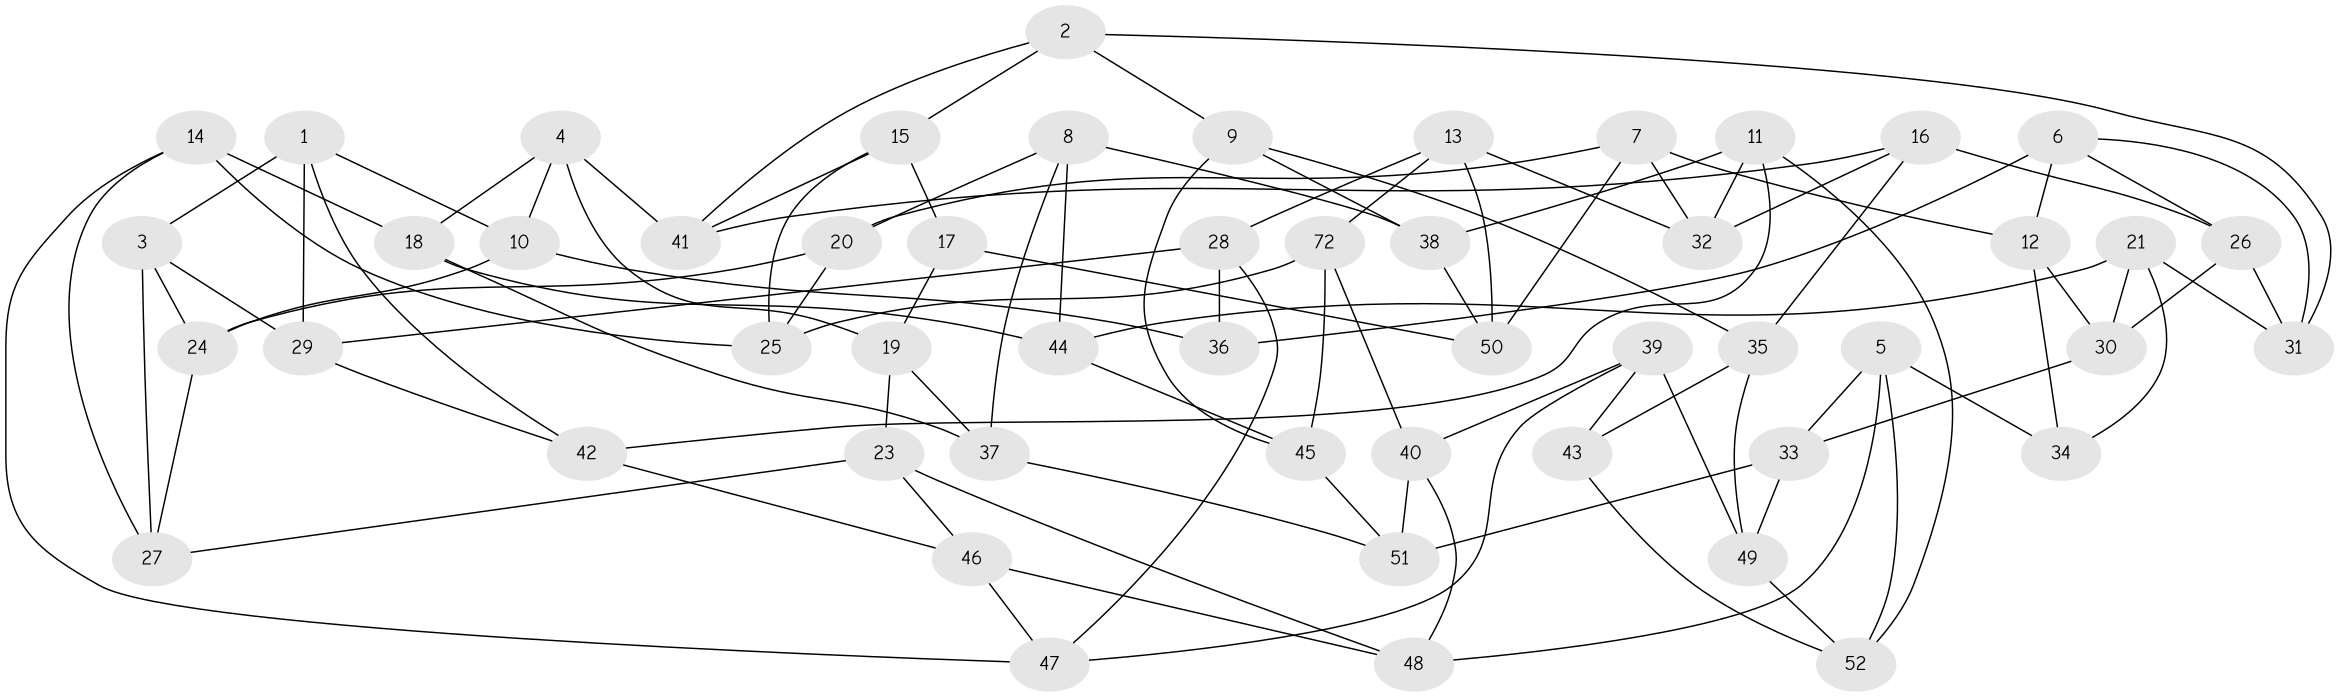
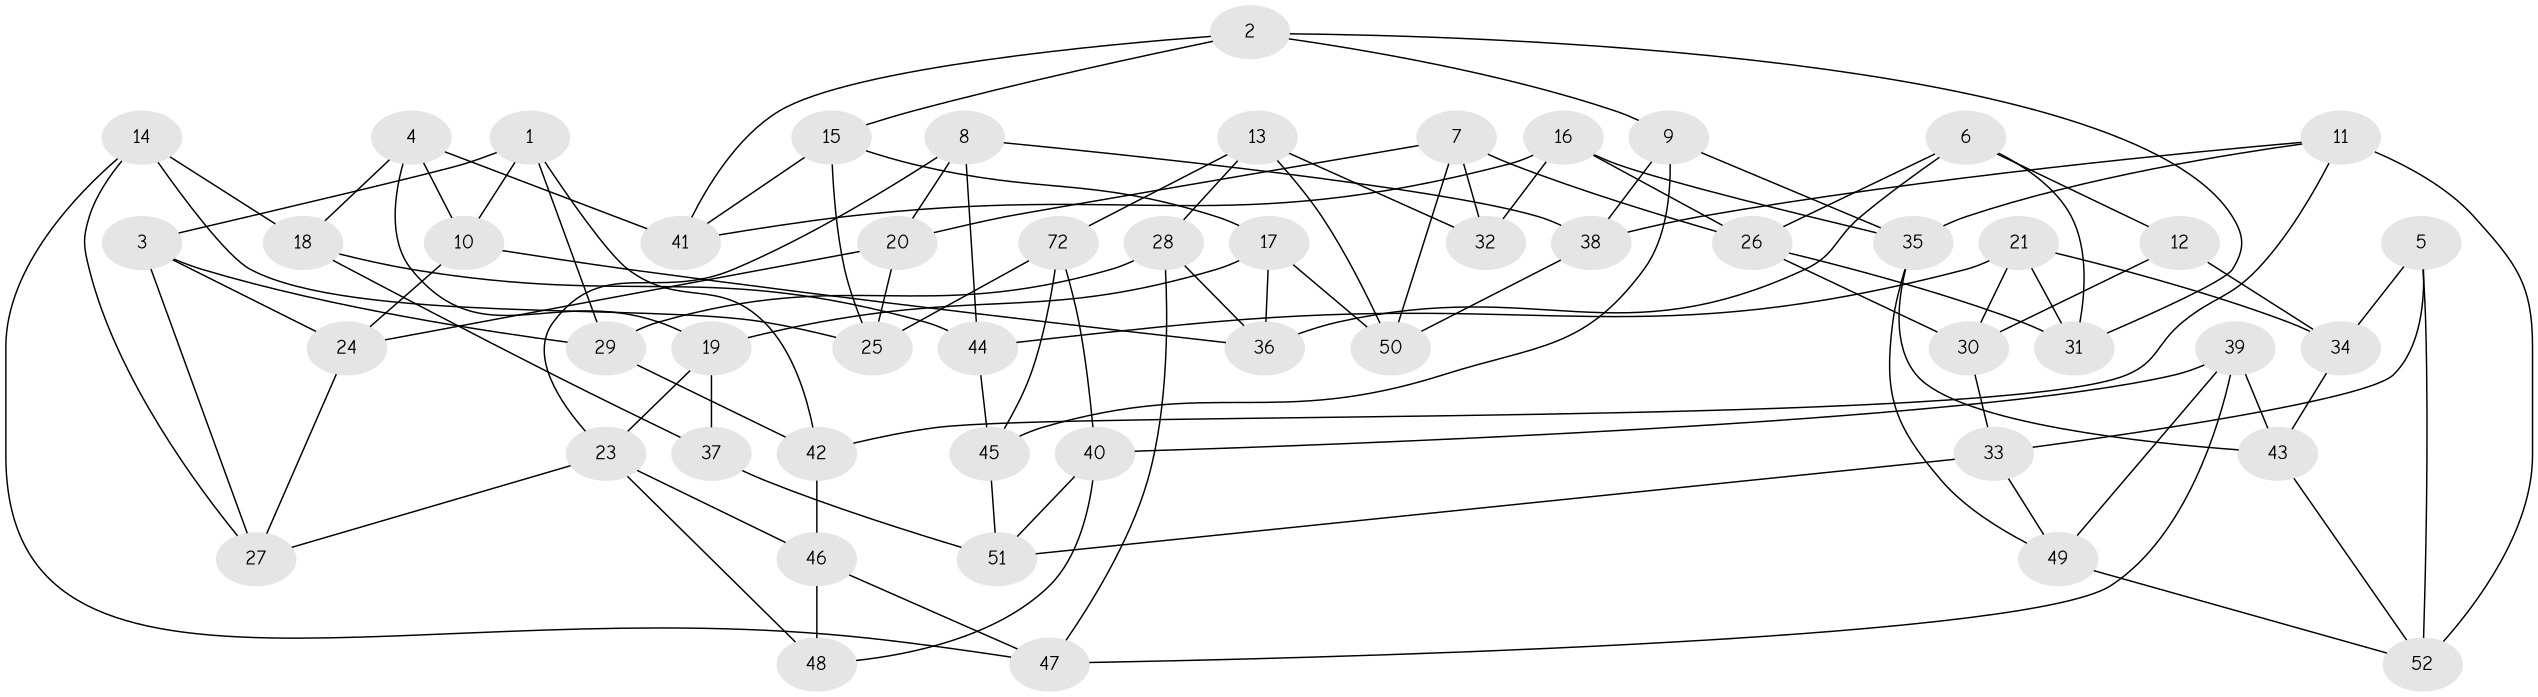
edge "7" -- "12": now "7" -- "26"
edge "11" -- "32": now "11" -- "35"
edge "8" -- "37": now "8" -- "23"
edge "17" -- "36": added
edge "34" -- "43": added
edge "5" -- "48": removed
